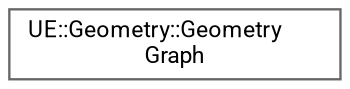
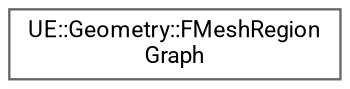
node "UE::Geometry::Geometry Graph": label "UE::Geometry::Geometry Graph" -> "UE::Geometry::FMeshRegion Graph"
